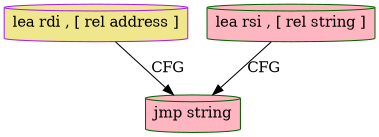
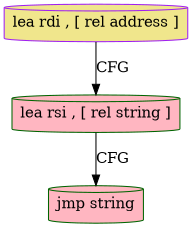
edge "lea rdi , [ rel address ]" -> "jmp string": now "lea rdi , [ rel address ]" -> "lea rsi , [ rel string ]"
